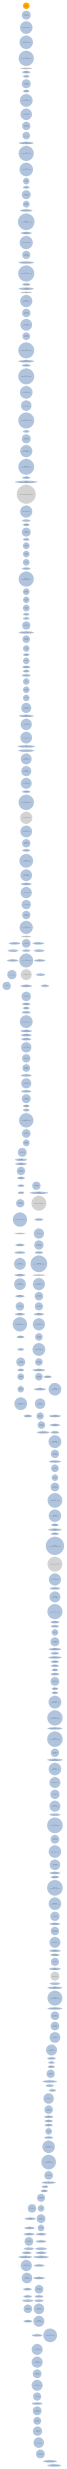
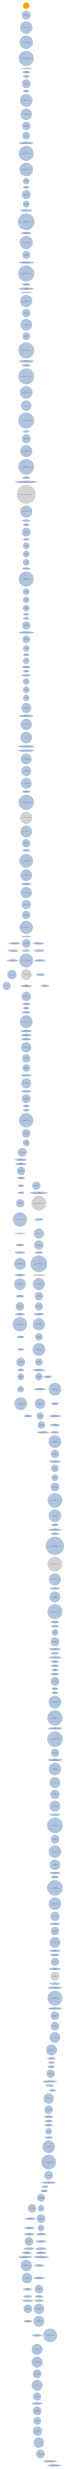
node "0x00402ca0 jne 0x00402c34": added
